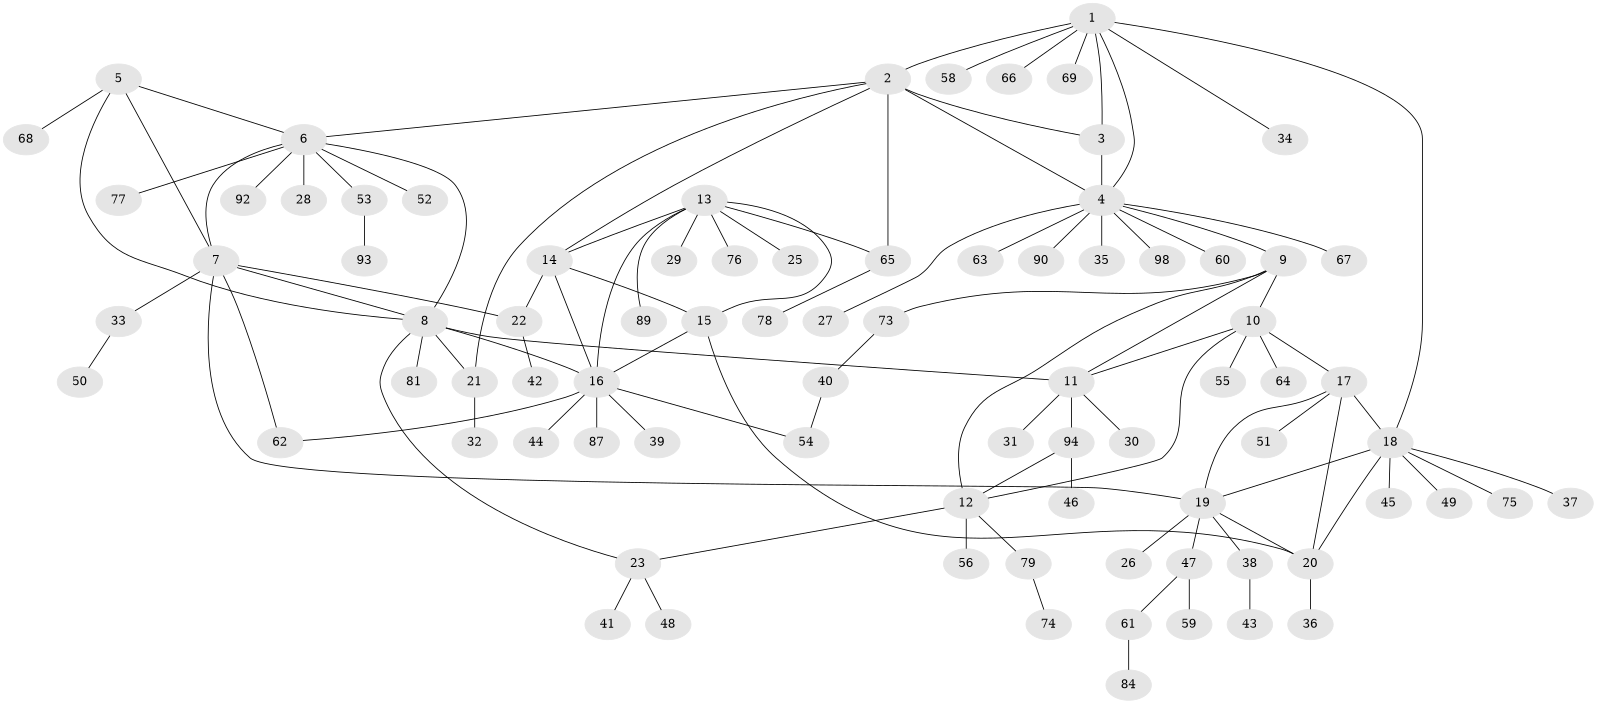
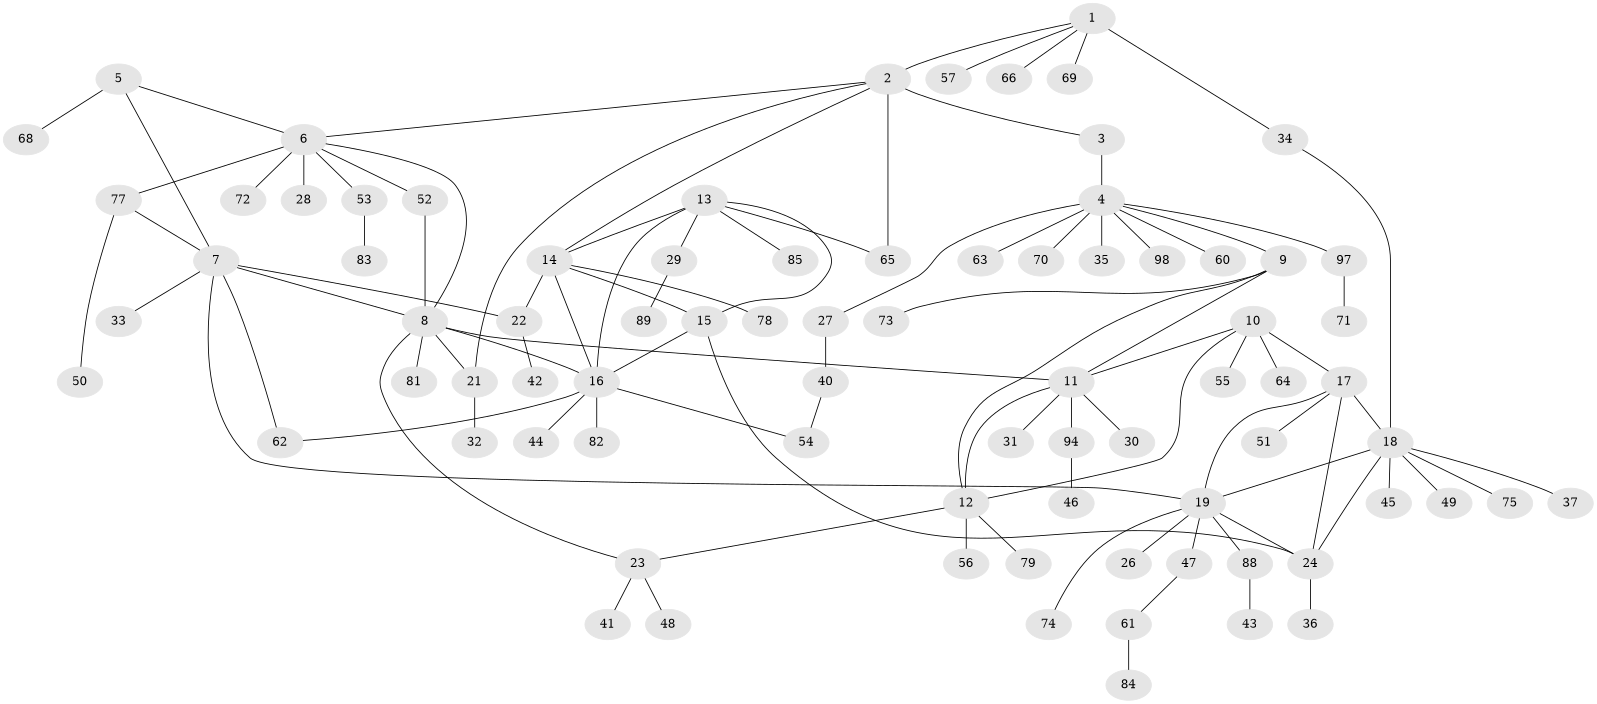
node "58": label "58" -> "57"
edge "1" -- "3": removed
edge "1" -- "4": removed
edge "1" -- "18": now "34" -- "18"
edge "2" -- "4": removed
edge "6" -- "7": now "77" -- "7"
node "92": label "92" -> "72"
edge "13" -- "89": now "29" -- "89"
node "93": label "93" -> "83"
node "76": removed
node "25": label "25" -> "85"
node "90": label "90" -> "70"
node "67": label "67" -> "97"
edge "5" -- "8": now "52" -- "8"
edge "65" -- "78": now "14" -- "78"
edge "9" -- "10": removed
node "71": added
edge "33" -- "50": now "77" -- "50"
edge "73" -- "40": now "27" -- "40"
node "87": label "87" -> "82"
node "39": removed
edge "94" -- "12": now "11" -- "12"
node "38": label "38" -> "88"
node "20": label "20" -> "24"
edge "79" -- "74": now "19" -- "74"
node "59": removed
